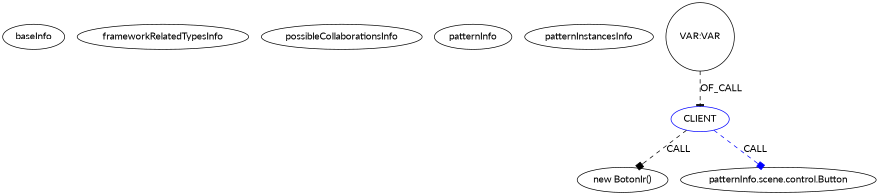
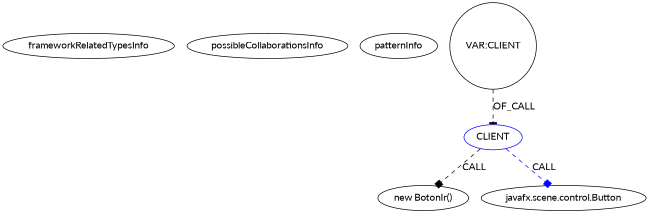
node "baseInfo": removed
node "patternInstancesInfo": removed
node "VAR:VAR": label "VAR:VAR" -> "VAR:CLIENT"
node "patternInfo.scene.control.Button": label "patternInfo.scene.control.Button" -> "javafx.scene.control.Button"
